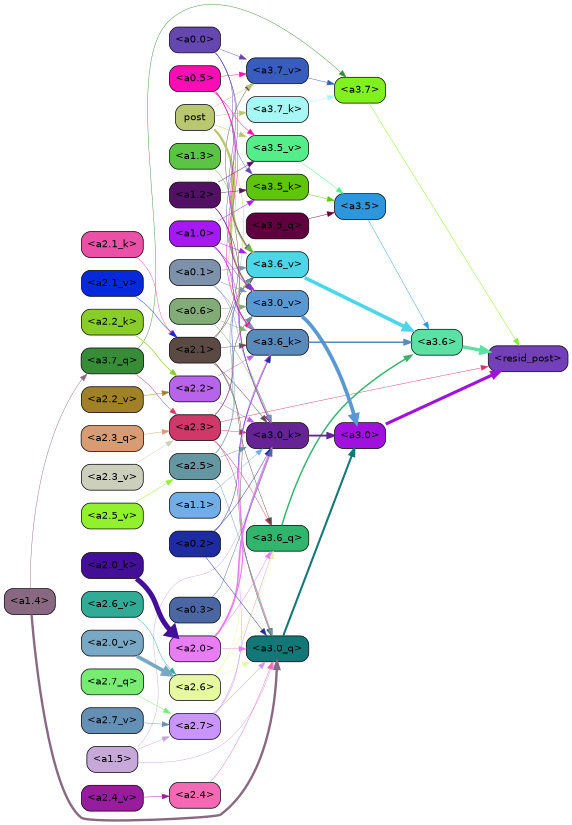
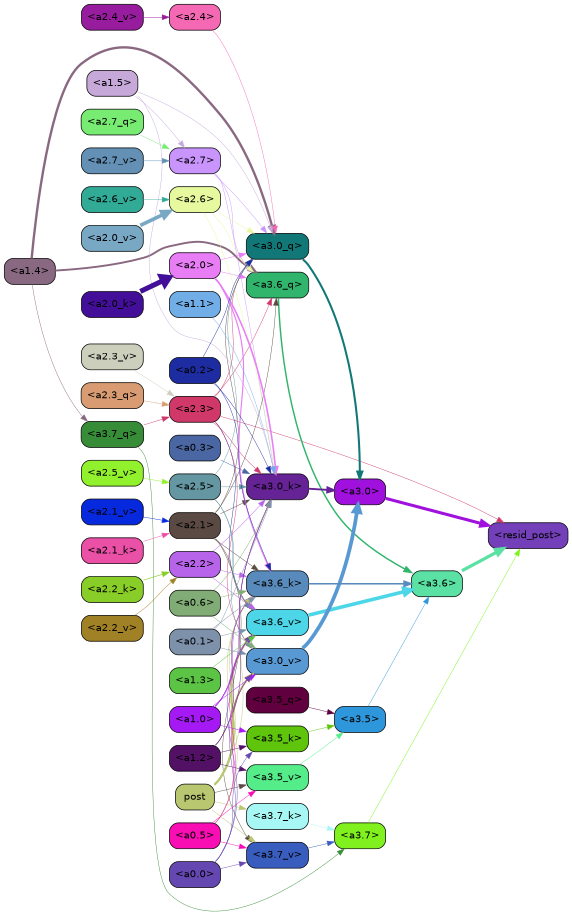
edge "post" -> "<a3.5_v>": color #b9c771 -> #5a4a43
edge "<a0.5>" -> "<a3.6_k>": color #f80eb3 -> #b9c771
edge "<a1.4>" -> "<a3.6_q>": added
edge "<a2.2>" -> "<a3.6_v>": added
